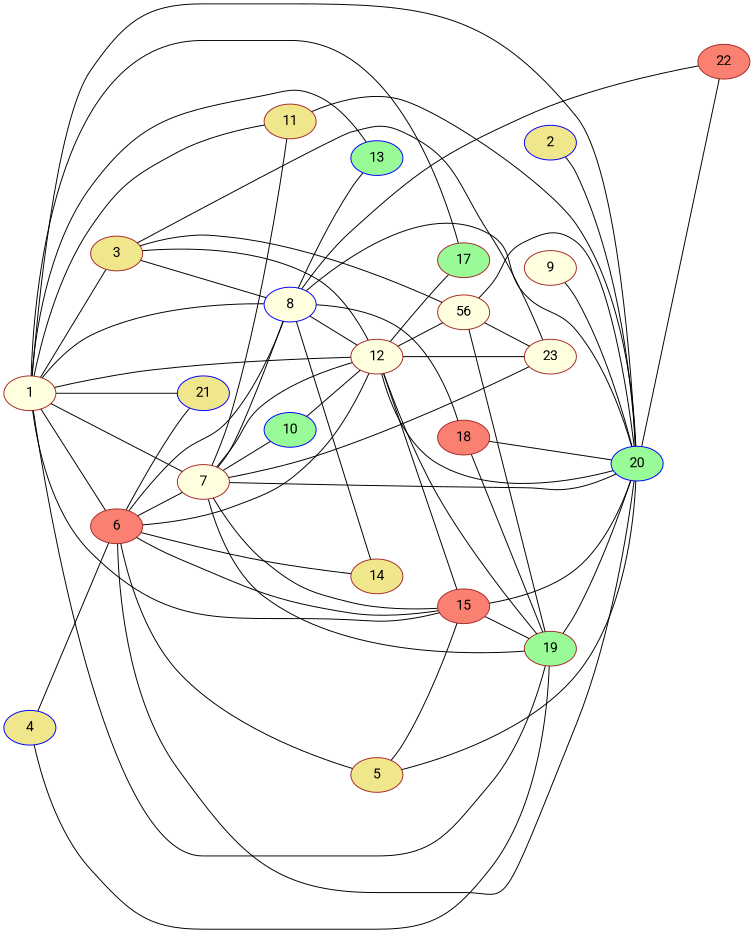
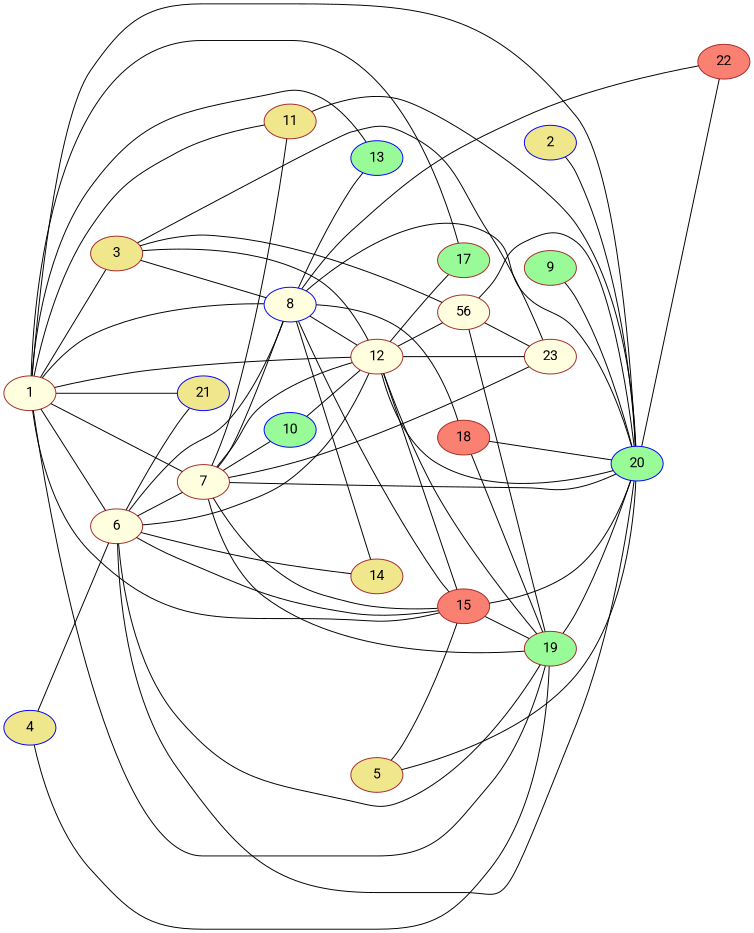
node "9": fillcolor lightyellow -> palegreen
edge "8" -- "15": added
node "6": fillcolor salmon -> lightyellow
edge "6" -- "5": now "6" -- "19"
